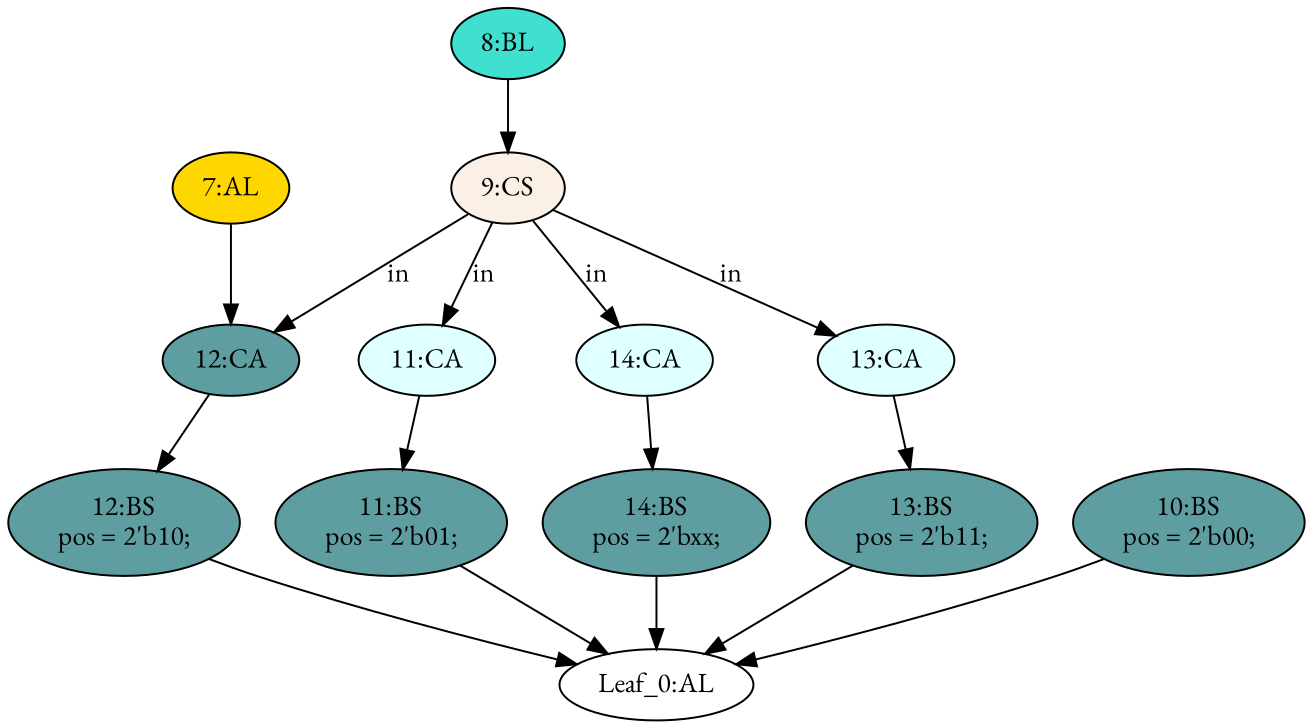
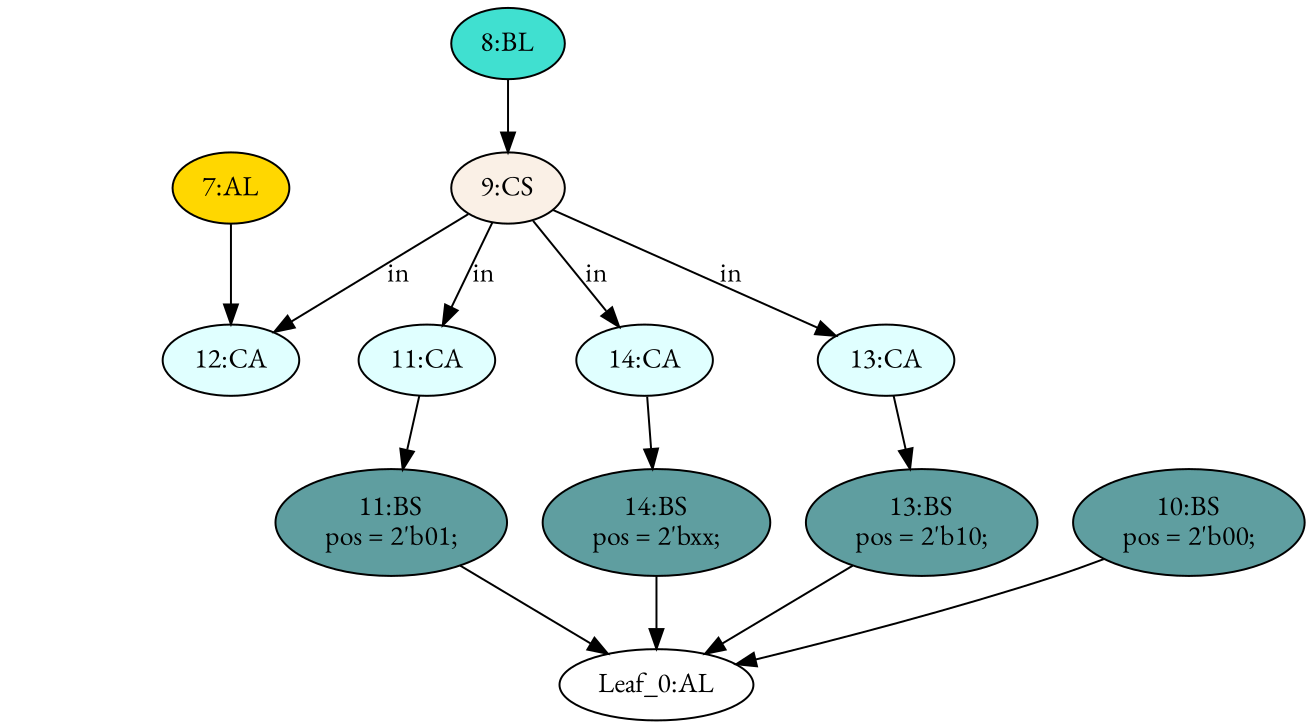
node "12:CA": fillcolor cadetblue -> lightcyan
node "12:BS pos = 2'b10;": removed
node "13:BS pos = 2'b11;": label "13:BS pos = 2'b11;" -> "13:BS pos = 2'b10;"
